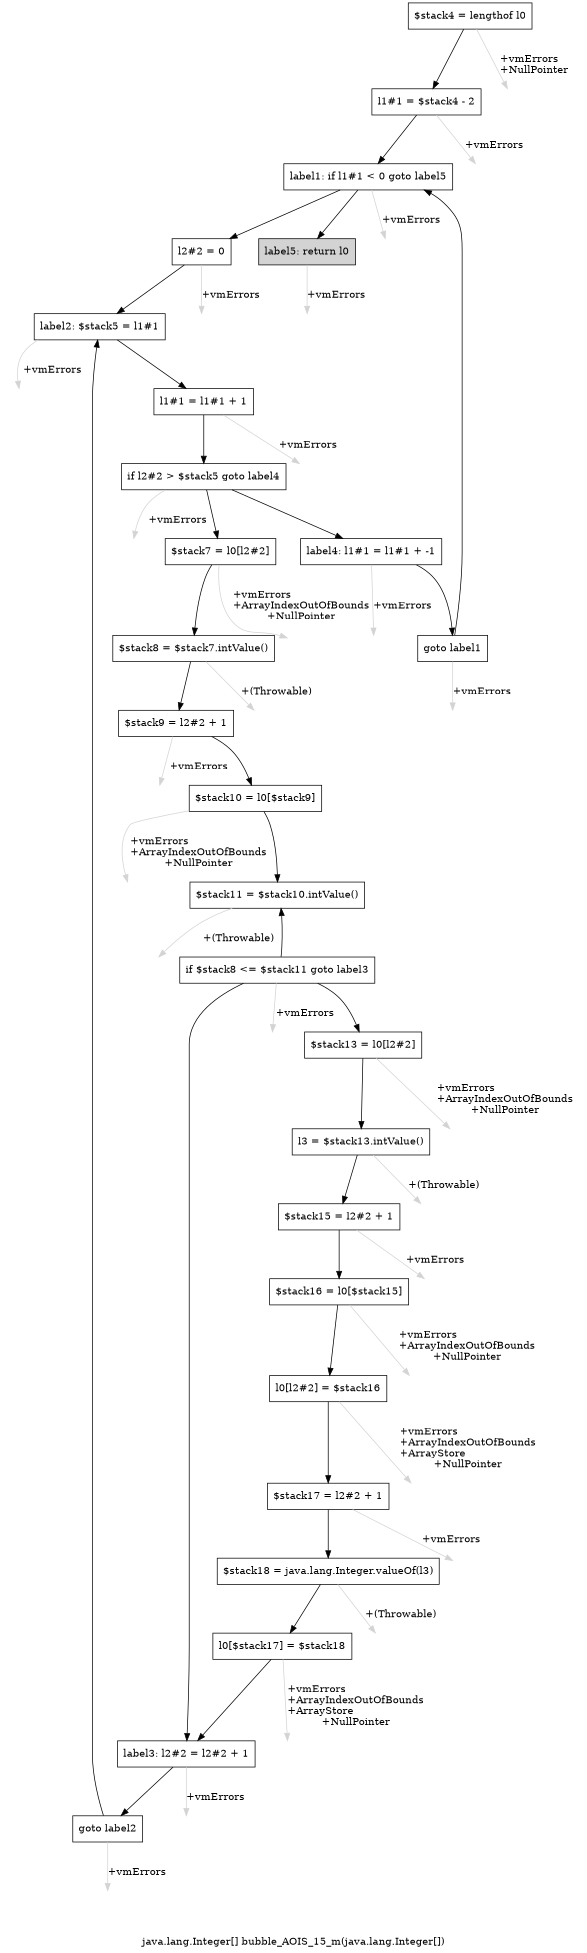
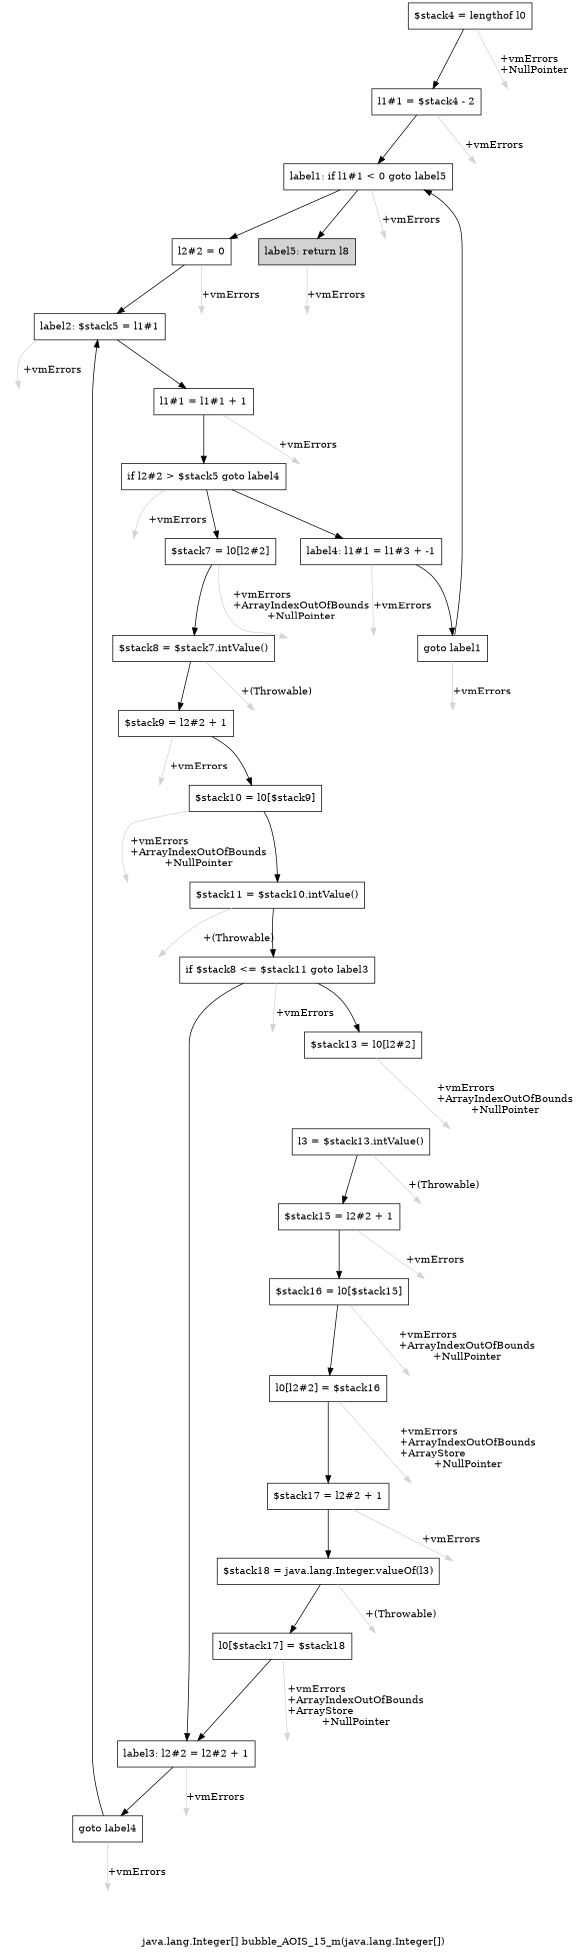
node "label5: return l0": label "label5: return l0" -> "label5: return l8"
node "label4: l1#1 = l1#1 + -1": label "label4: l1#1 = l1#1 + -1" -> "label4: l1#1 = l1#3 + -1"
edge "if $stack8 <= $stack11 goto label3" -> "$stack11 = $stack10.intValue()": reversed
edge "$stack13 = l0[l2#2]" -> "l3 = $stack13.intValue()": removed
node "goto label2": label "goto label2" -> "goto label4"
